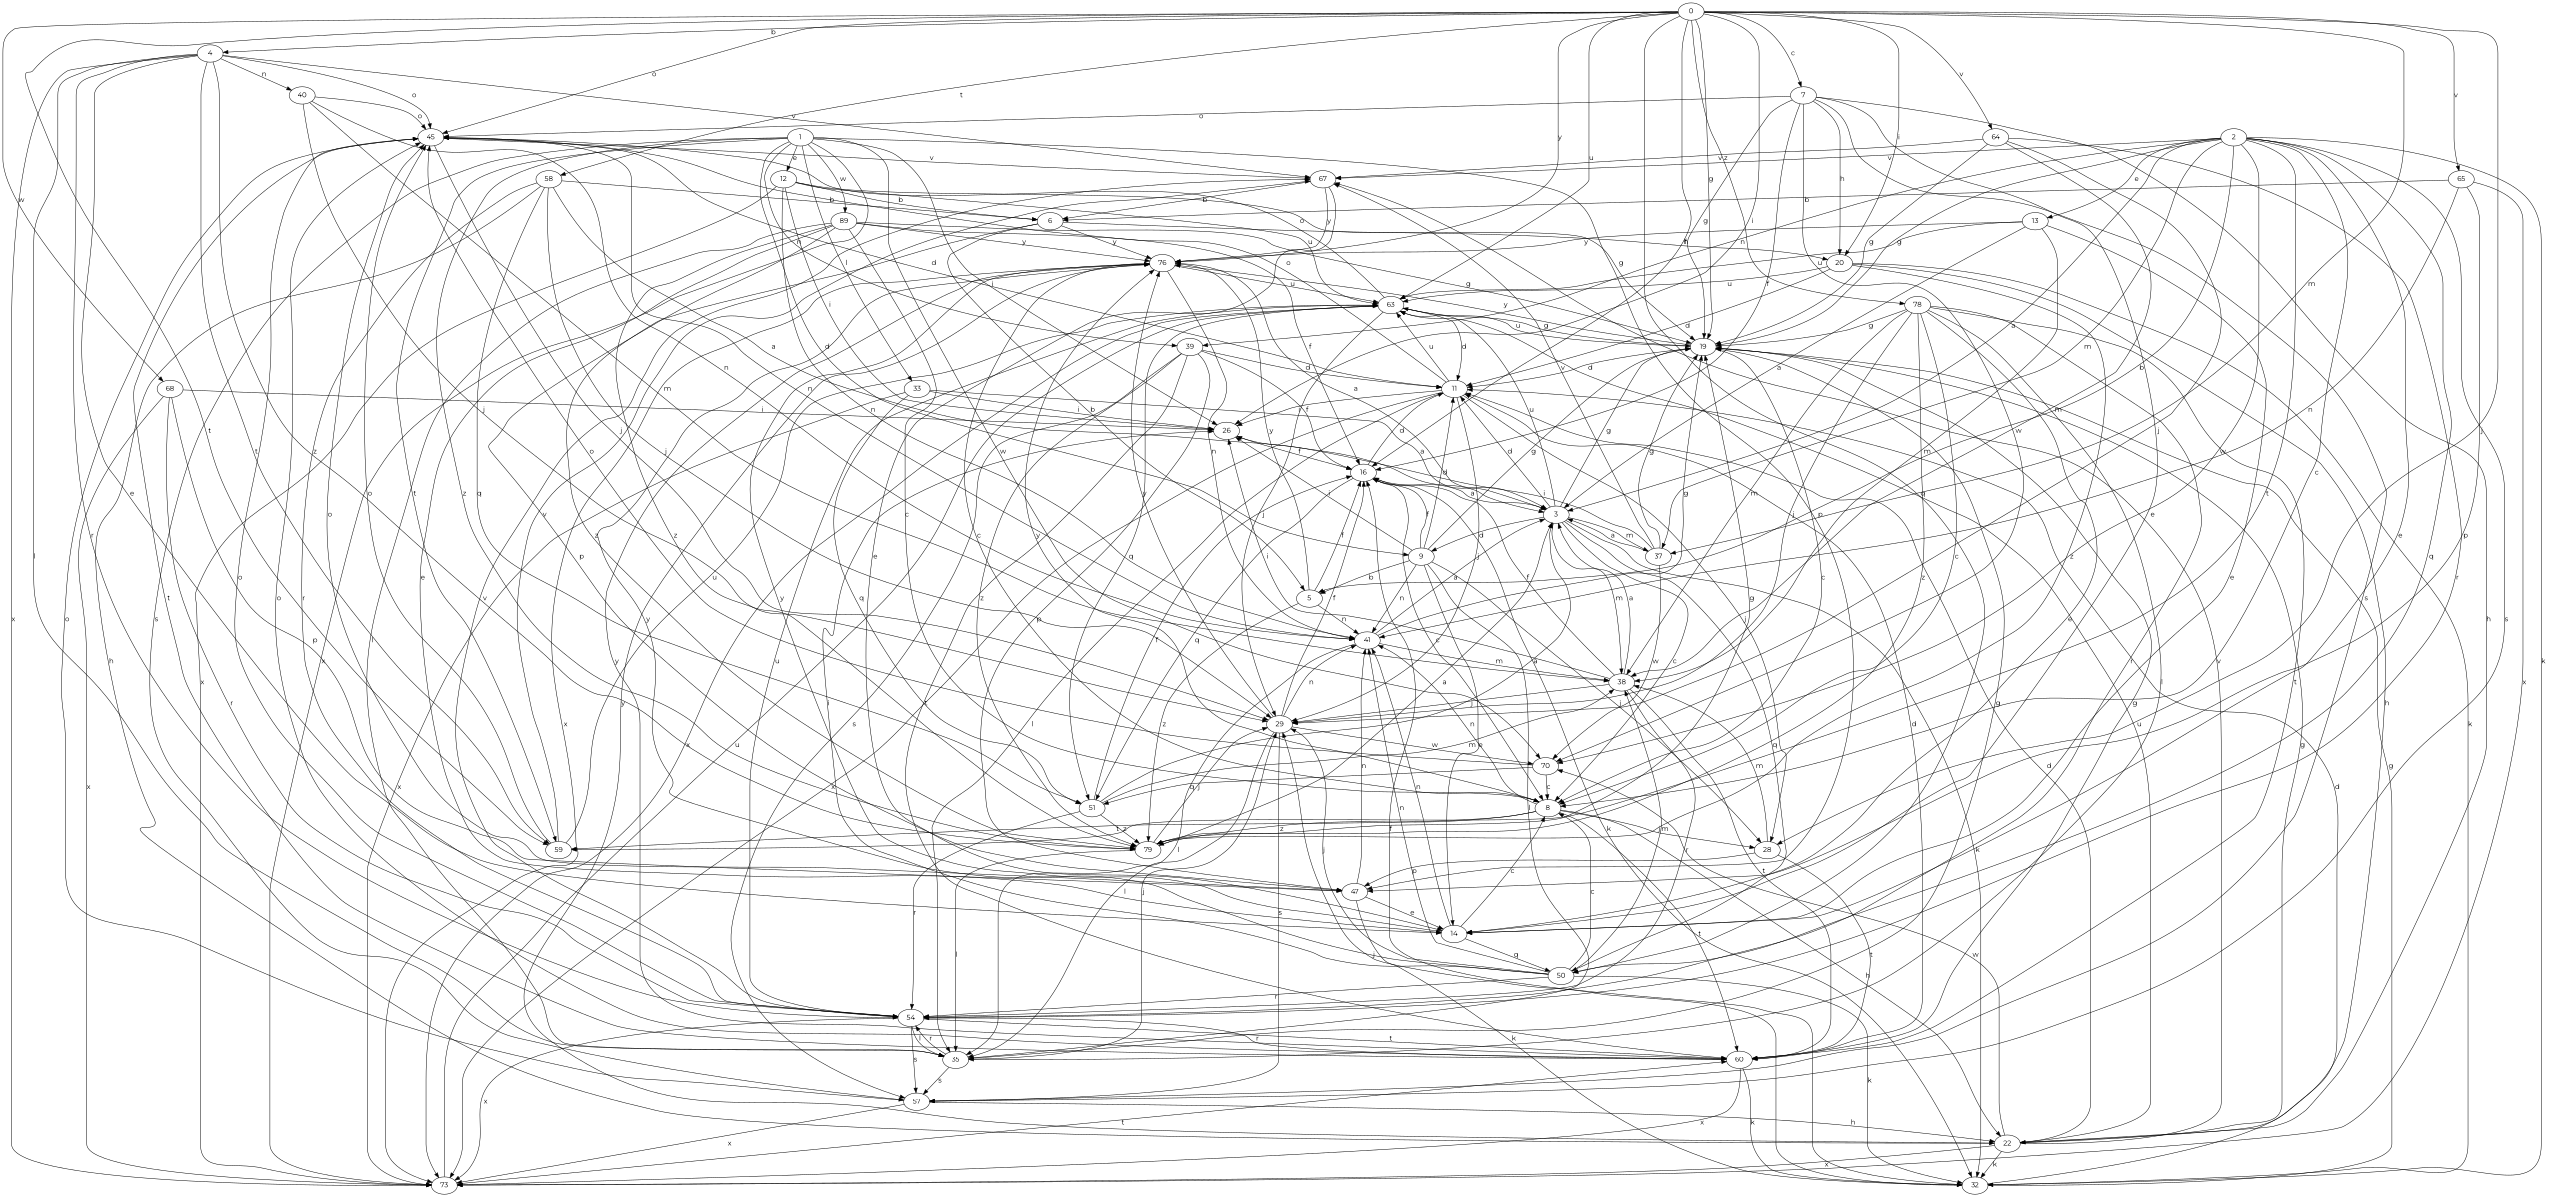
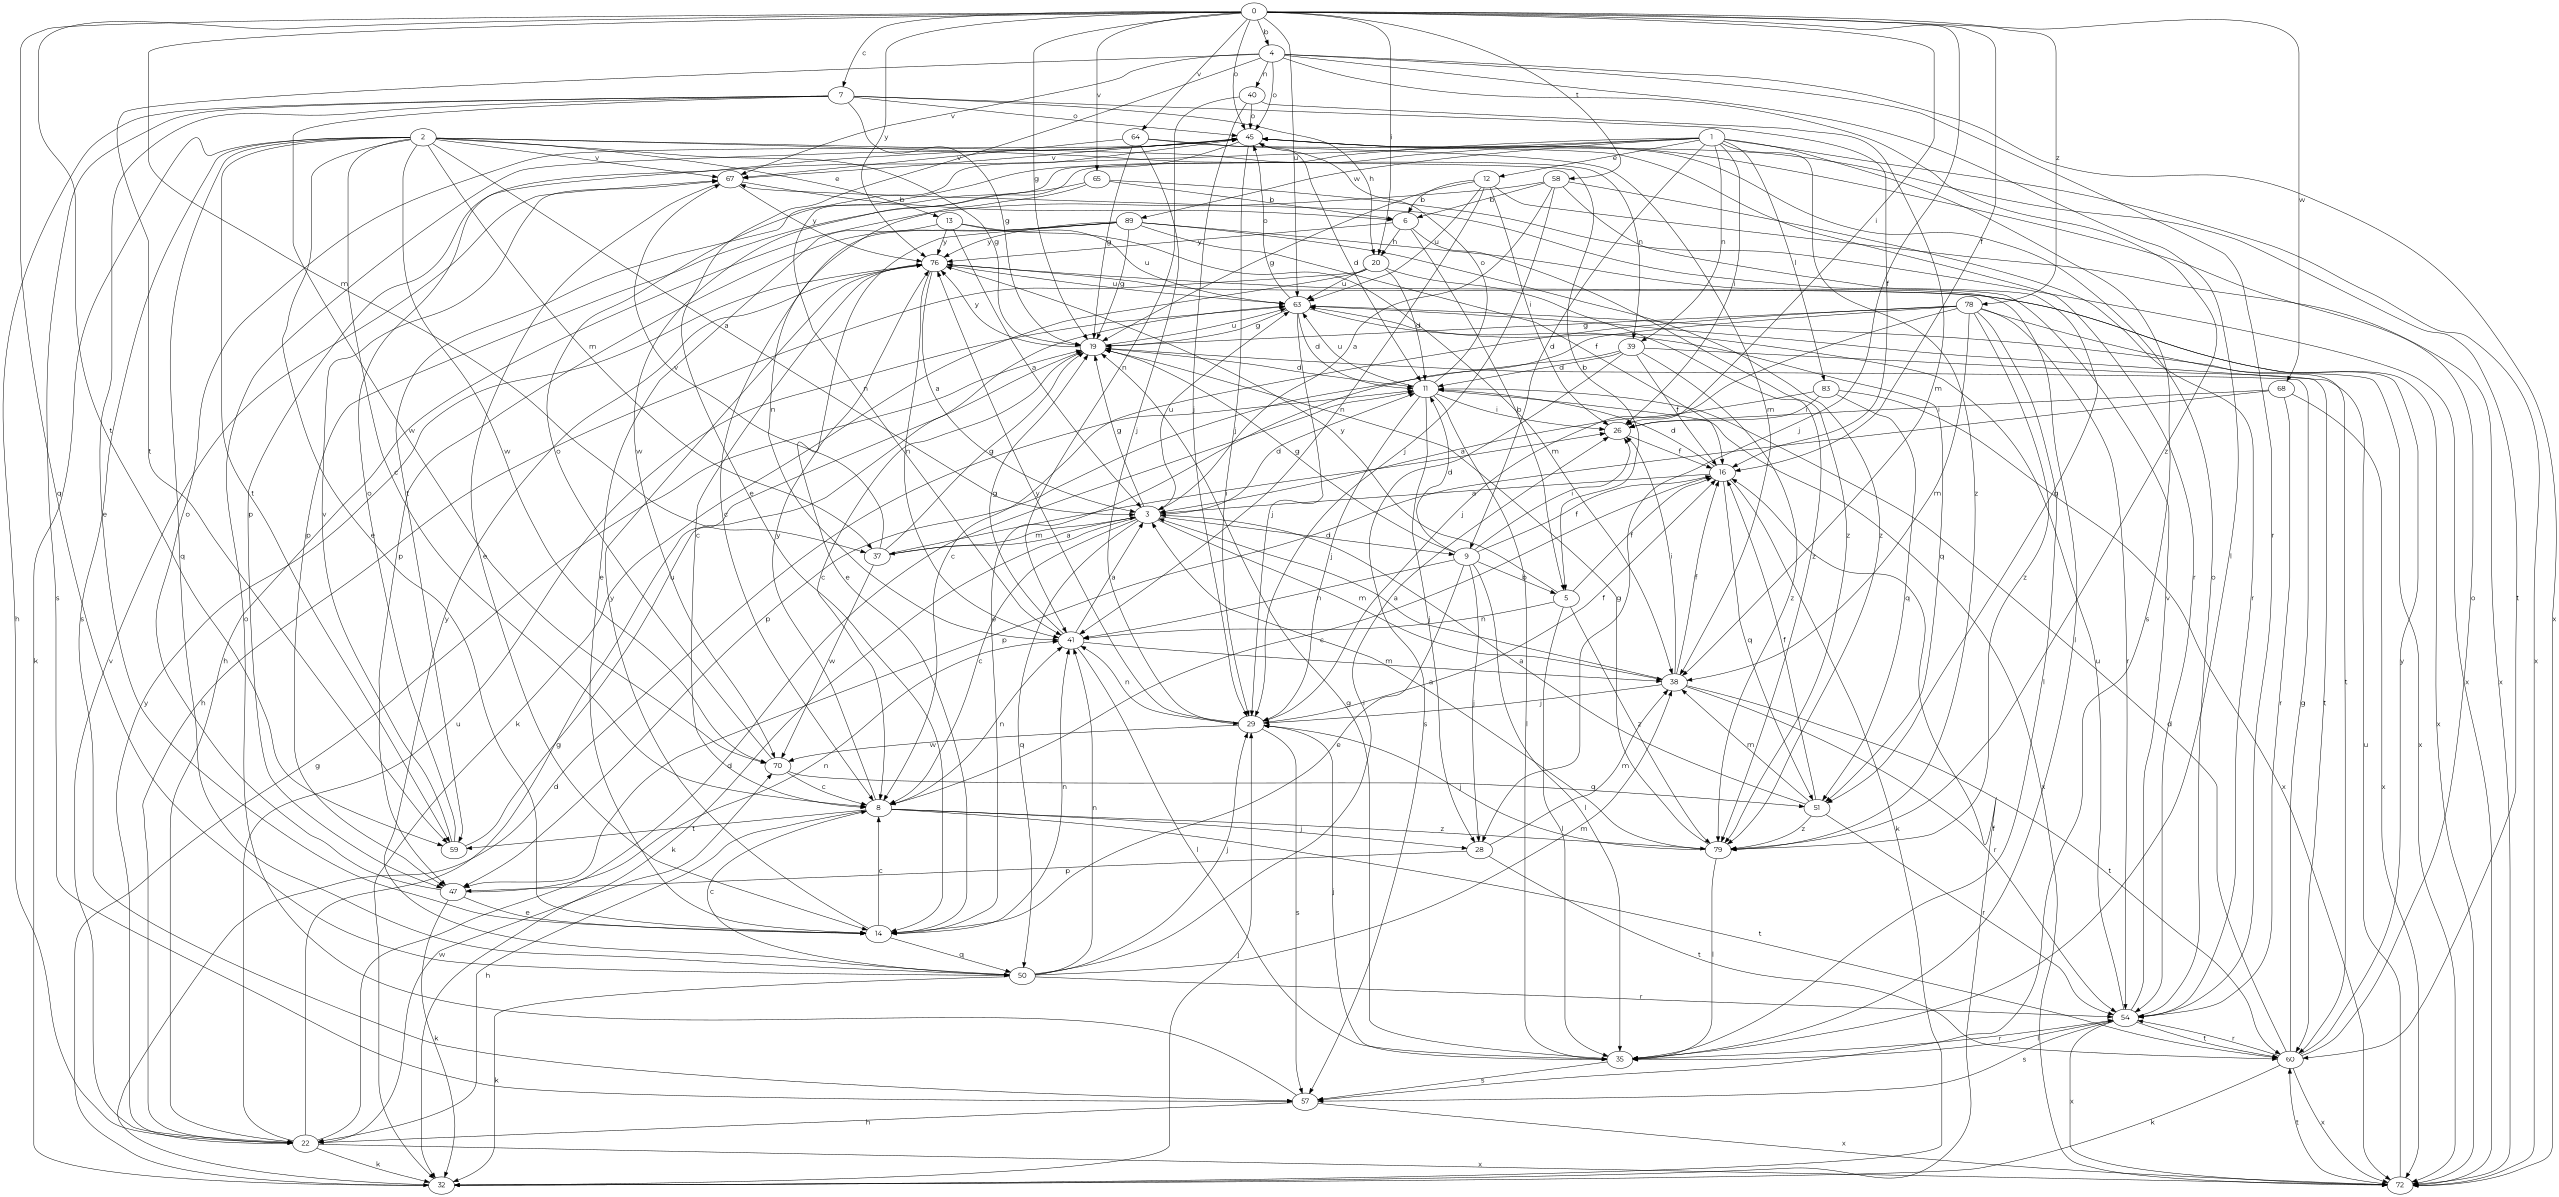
node "33": label "33" -> "83"
edge "29" -> "35": now "5" -> "35"
node "73": label "73" -> "72"
